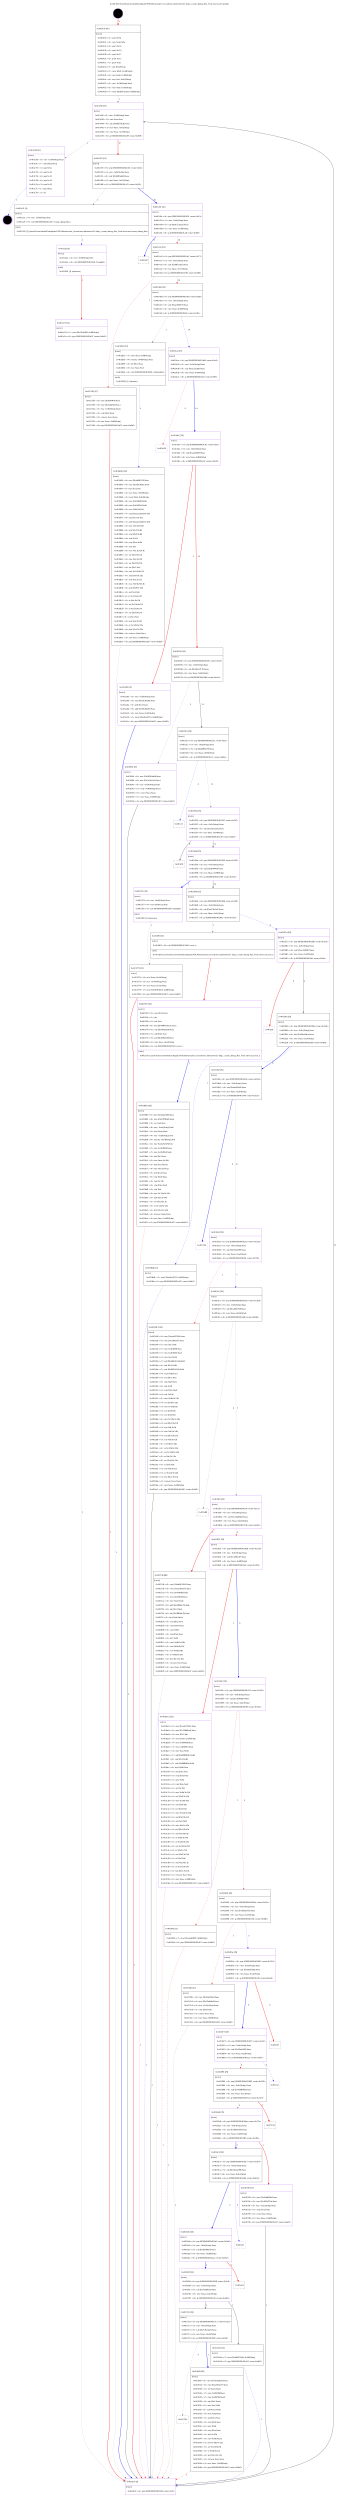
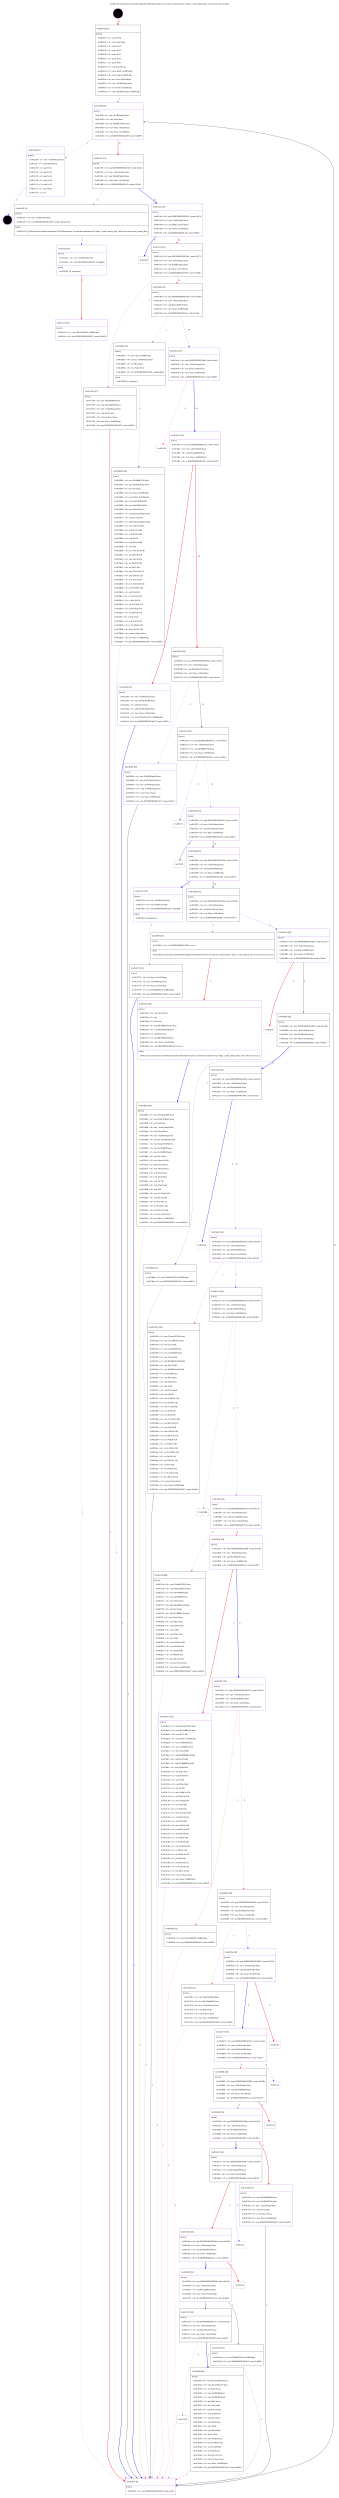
edge "0x4015fa [25]" -> "0x4017d6 [88]": style bold -> dashed
edge "0x401770 [21]" -> "0x401d07 [5]": color red -> blue
edge "0x4016c2 [25]" -> "0x4016db [25]": color blue -> red
